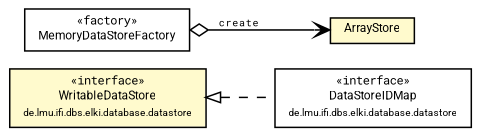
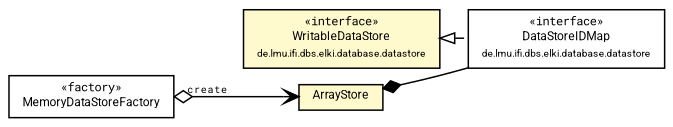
edge "DataStoreIDMap" -> "ArrayStore": added
